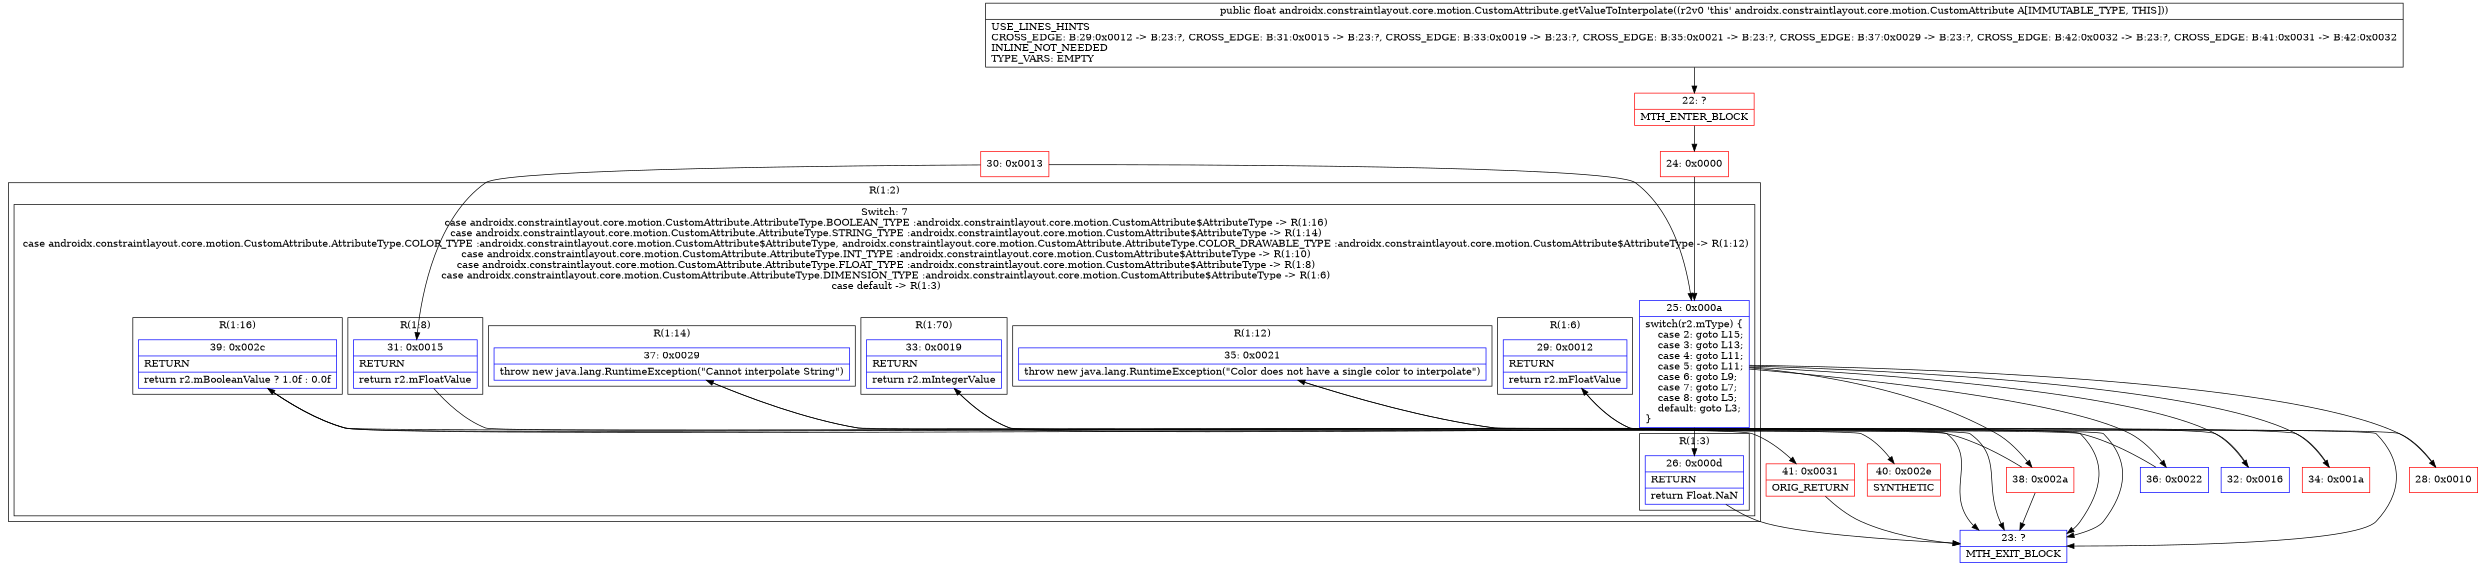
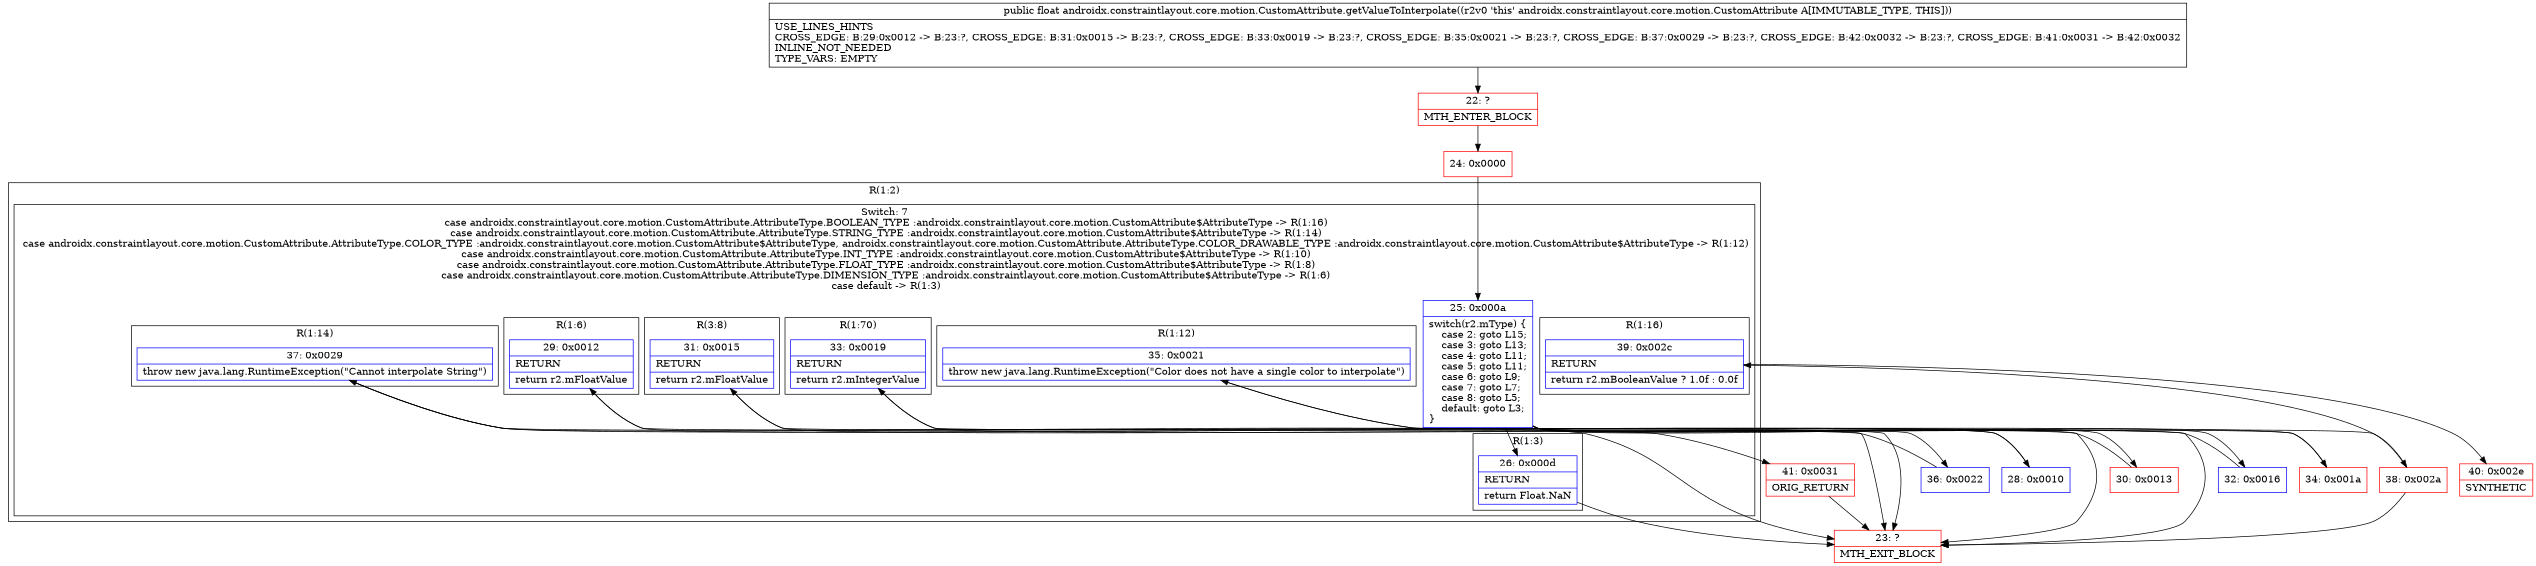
edge "30: 0x0013" -> "25: 0x000a": reversed
cluster "R(1:8)": label "R(1:8)" -> "R(3:8)"
edge "39: 0x002c" -> "41: 0x0031": now "37: 0x0029" -> "41: 0x0031"
node "28: 0x0010": color red -> blue
node "23: ?": color blue -> red
